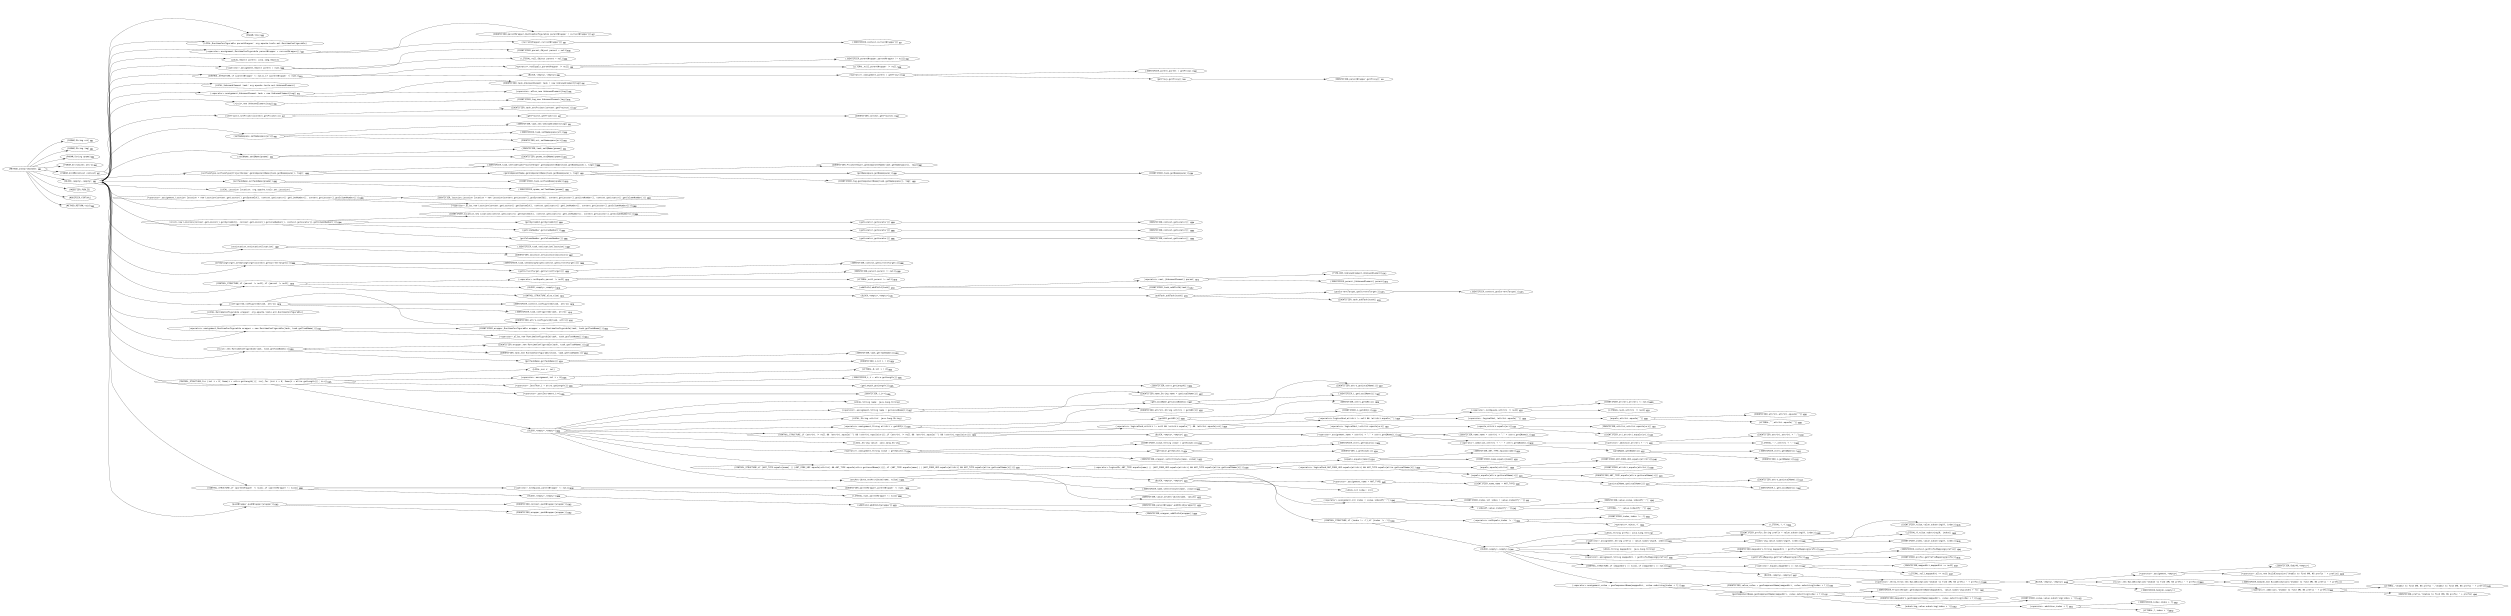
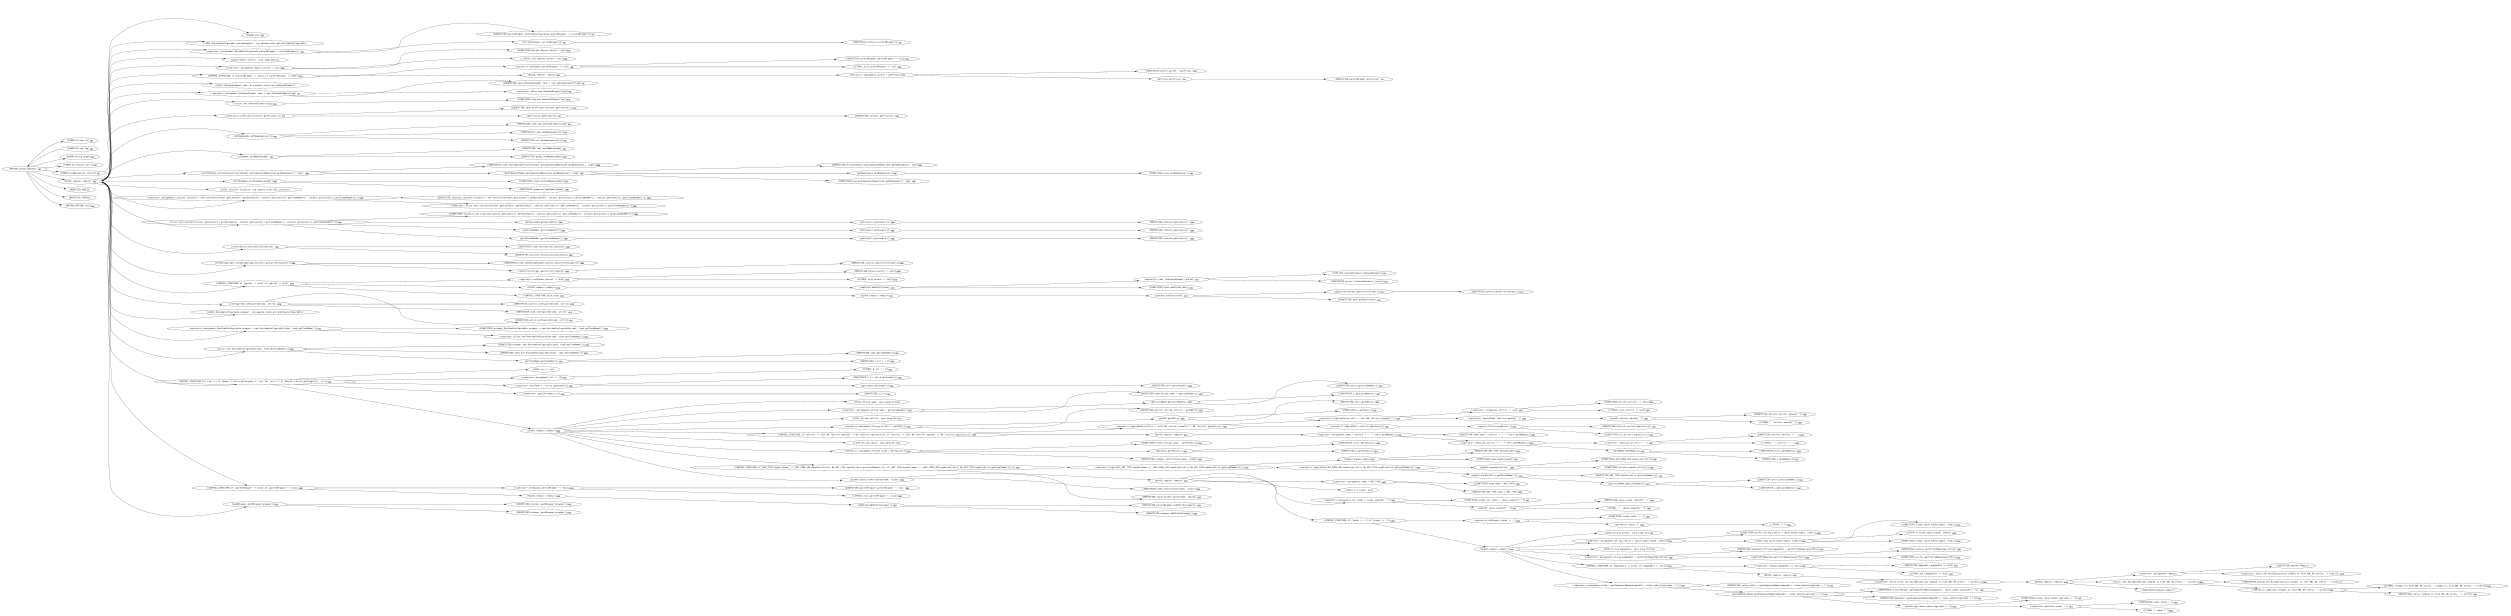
edge "(METHOD,onStartElement)" -> "(PARAM,String tag)": reversed
node "(IDENTIFIER,ANT_TYPE,name = ANT_TYPE)": added
